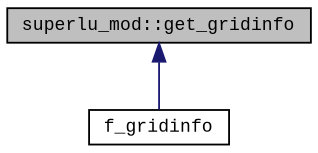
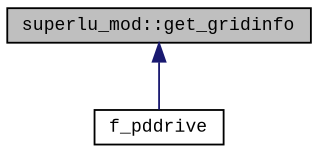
node "f_gridinfo": label "f_gridinfo" -> "f_pddrive"
